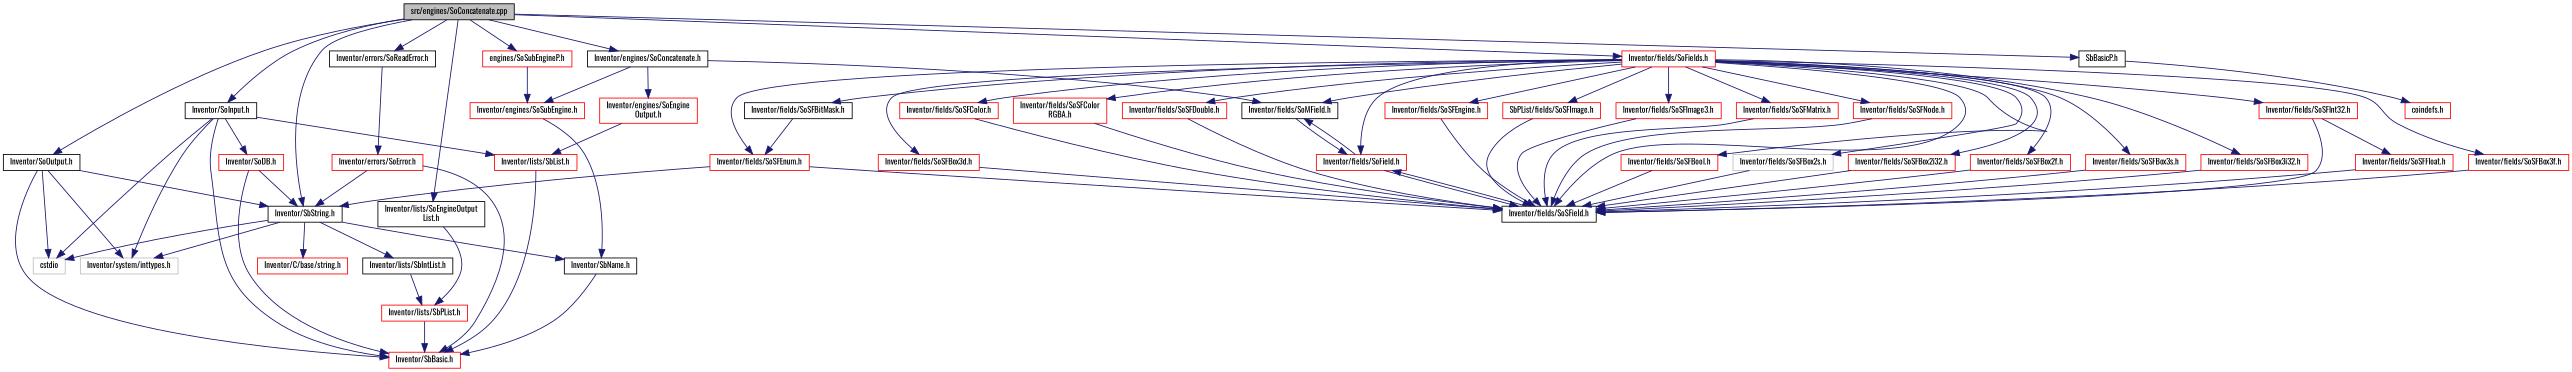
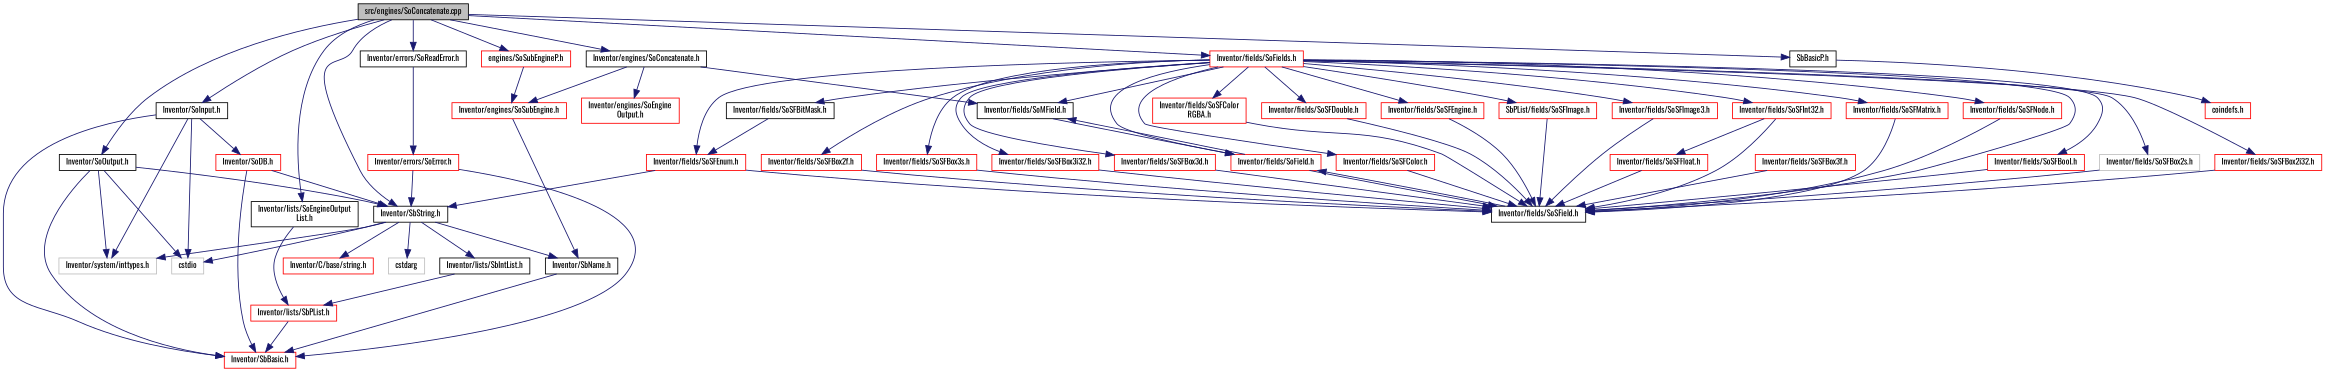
edge "Inventor/fields/SoFields.h" -> "Inventor/fields/SoSFBox3f.h": removed
node "Inventor/lists/SbList.h": removed
node "cstdarg": added
